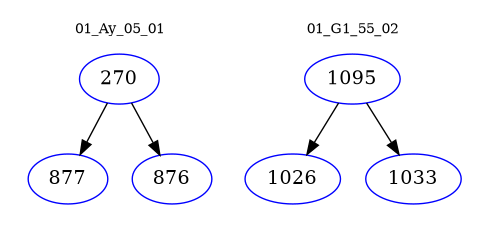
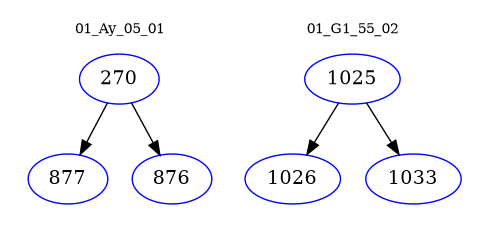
node "1095": label "1095" -> "1025"
